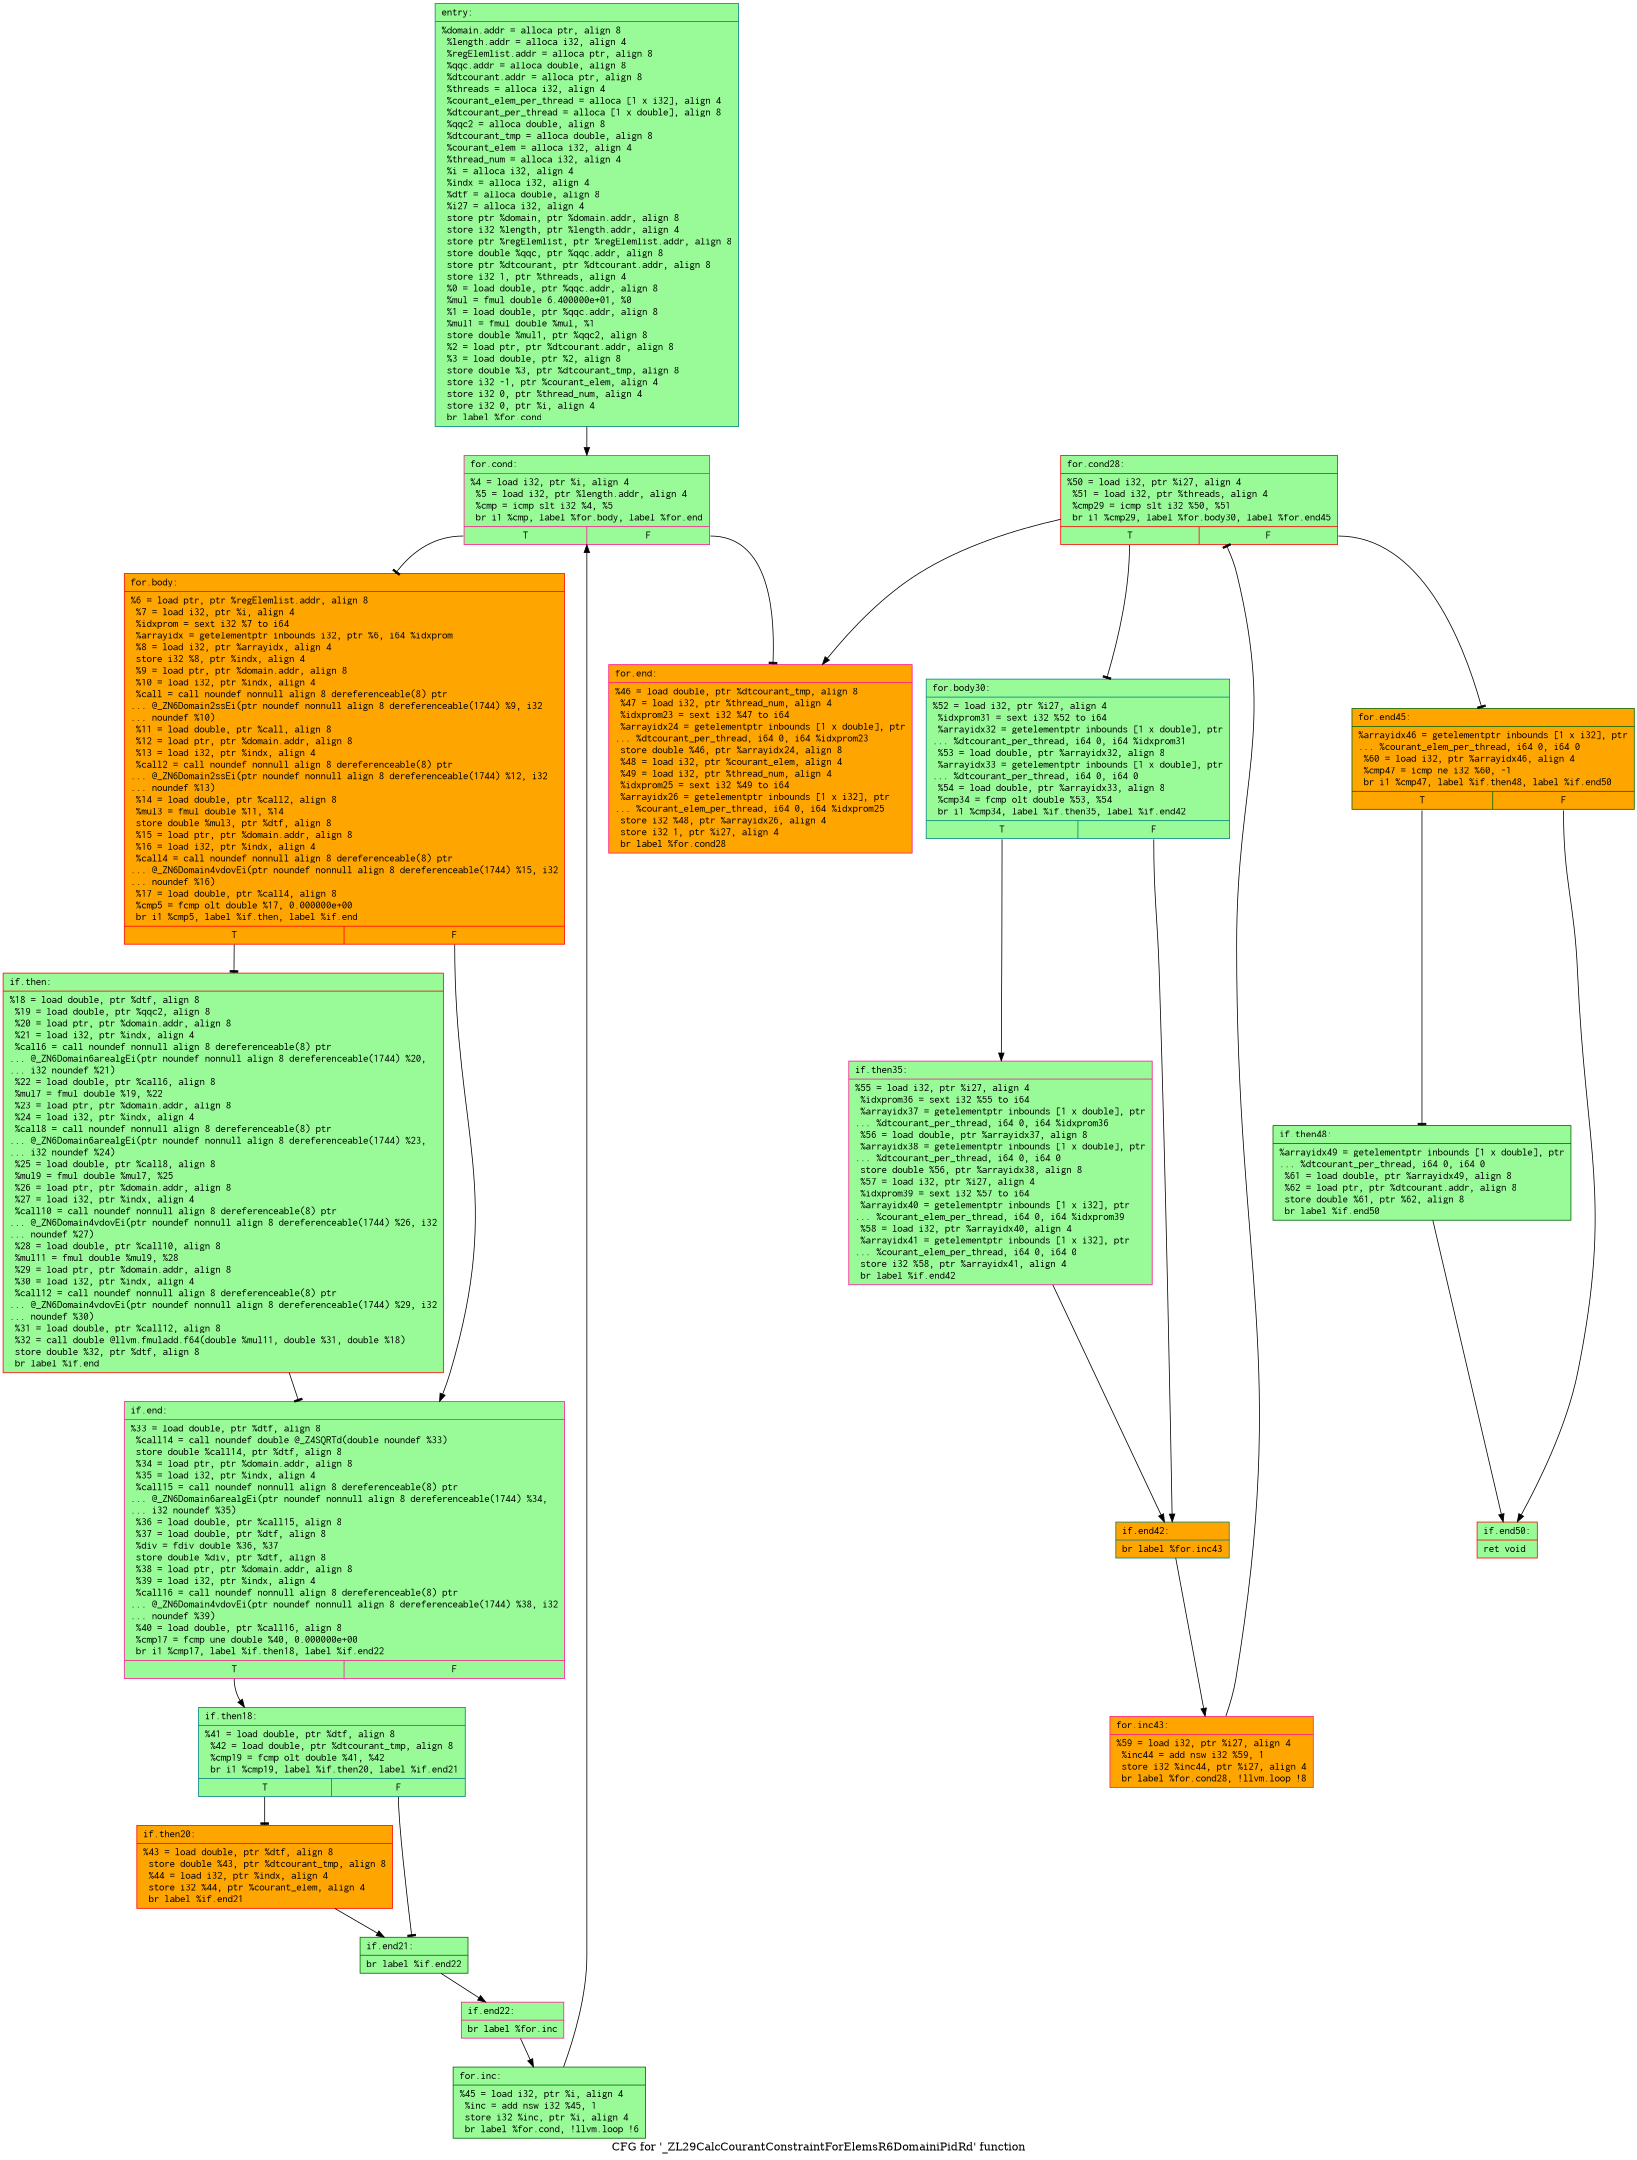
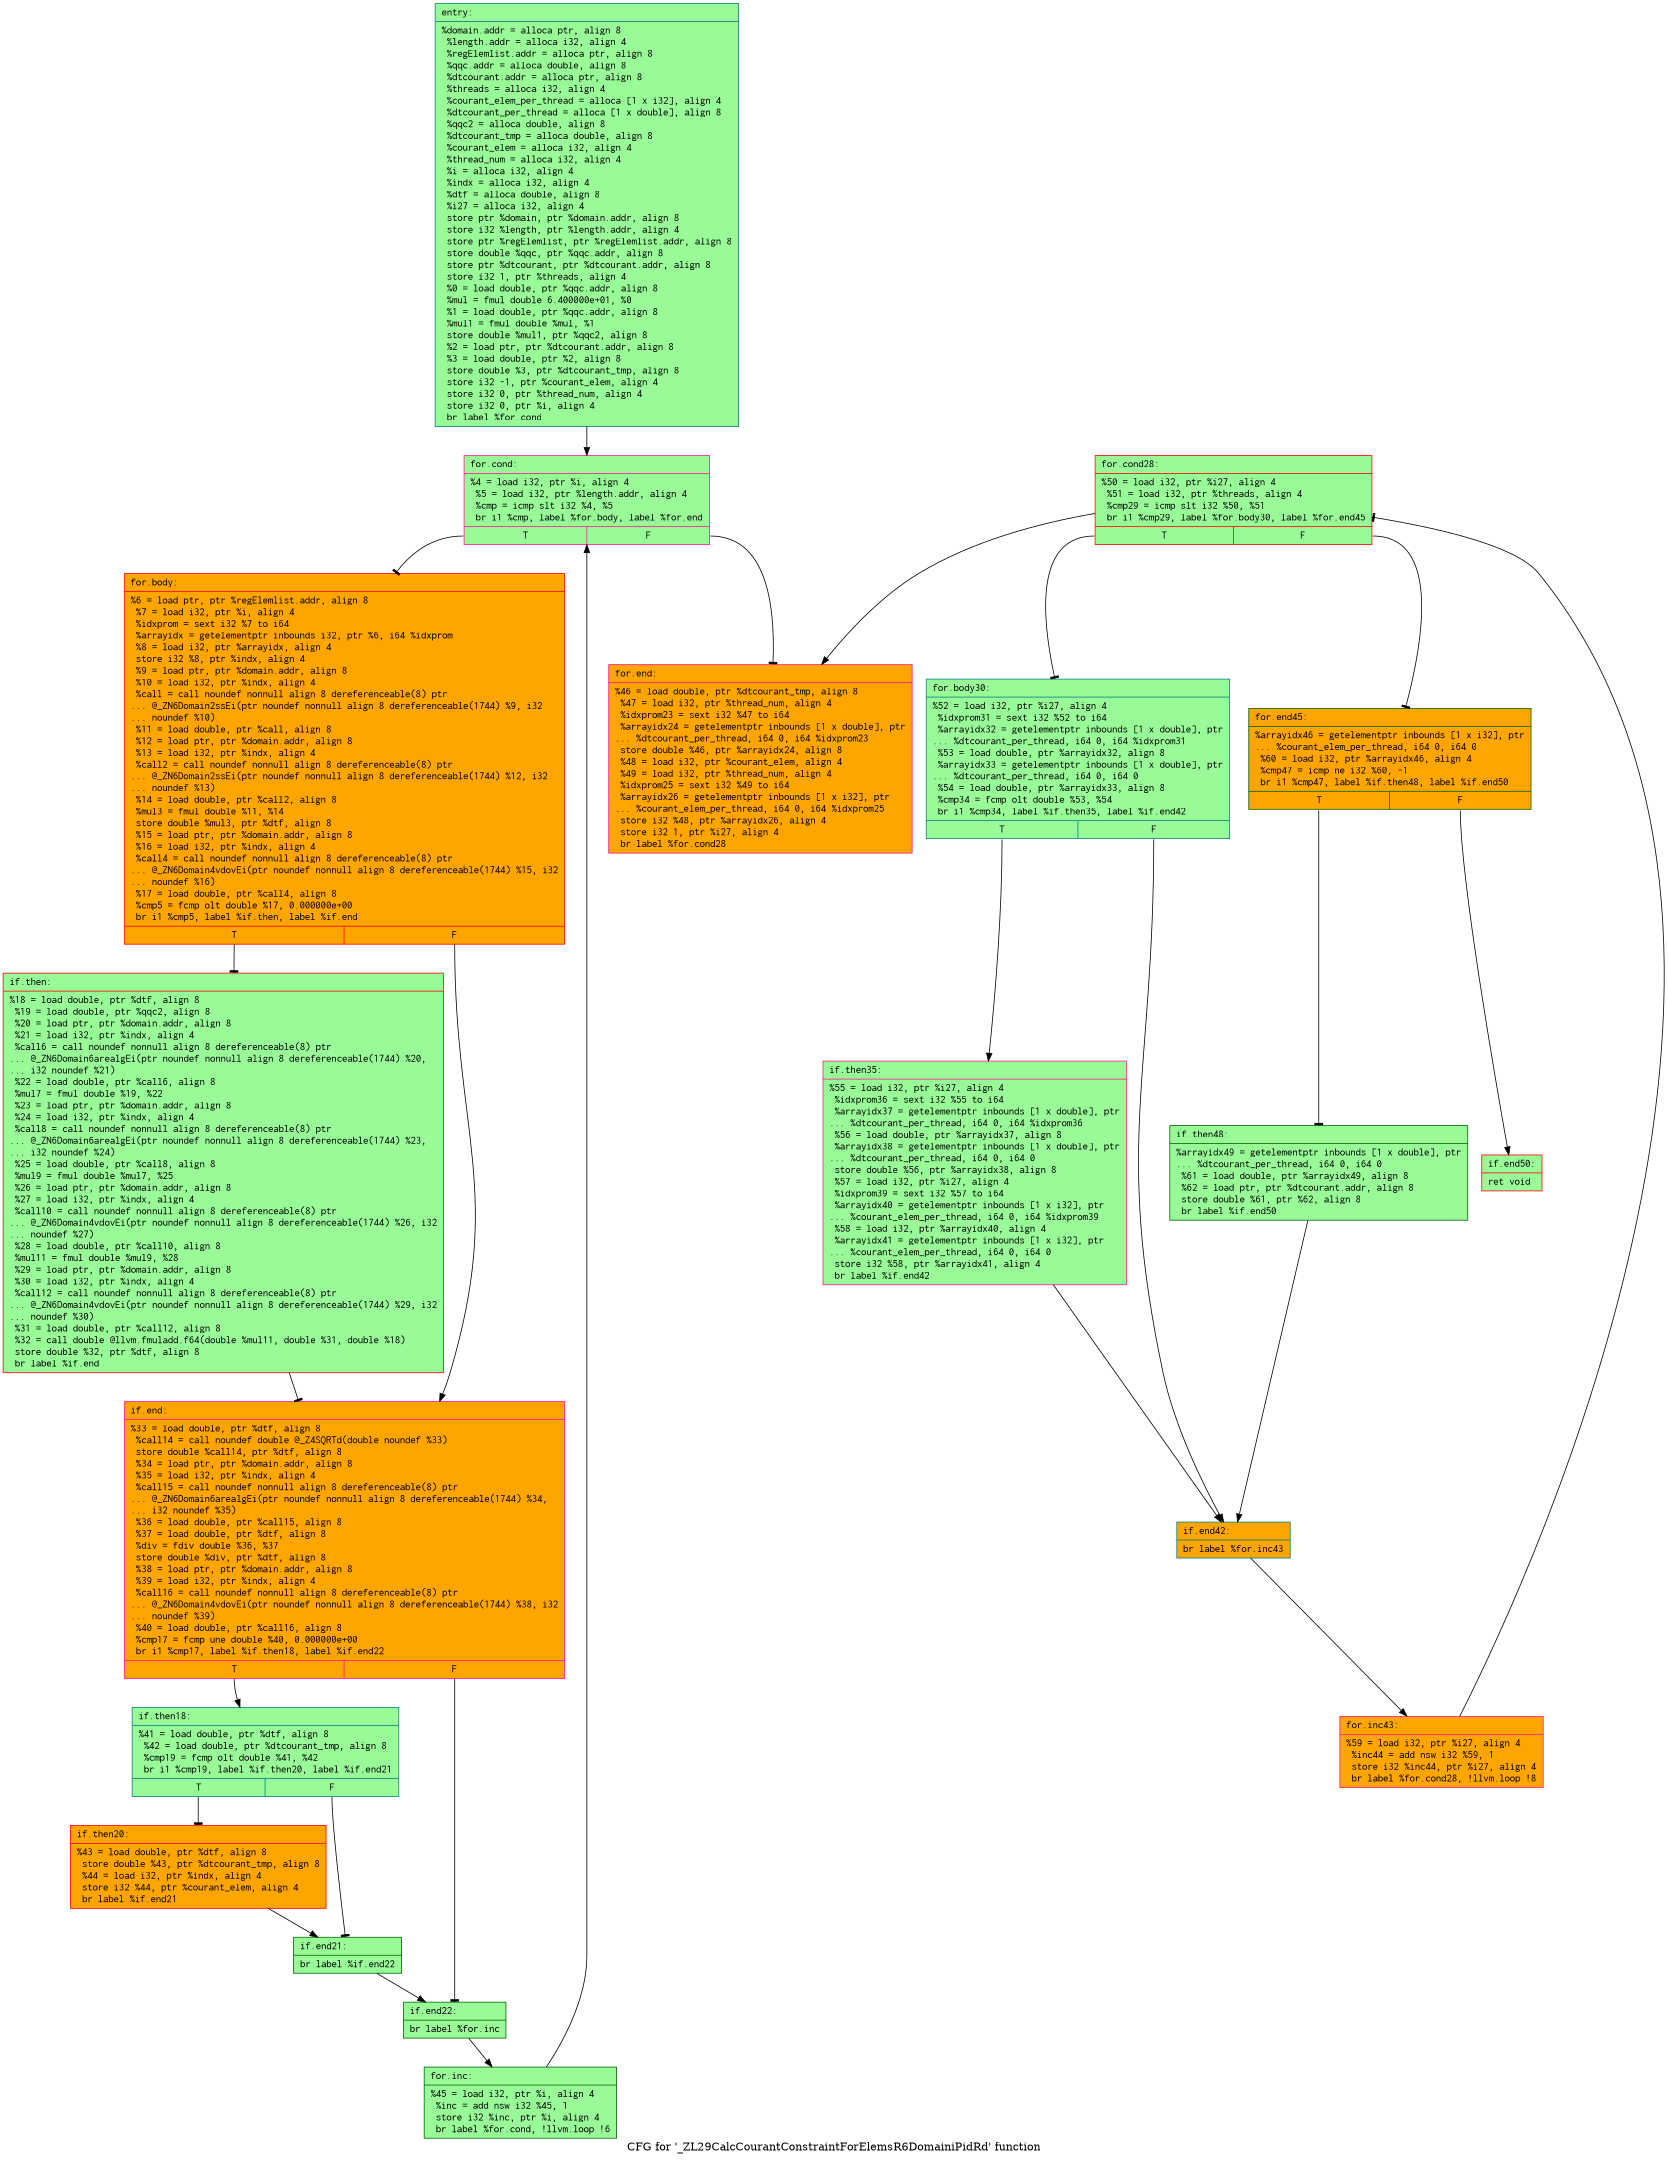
edge "if.then48:" -> "if.end50:": now "if.then48:" -> "if.end42:"
node "if.end:": fillcolor palegreen -> orange
edge "if.end:" -> "if.end22:": added
node "if.end22:": color deeppink -> darkgreen
